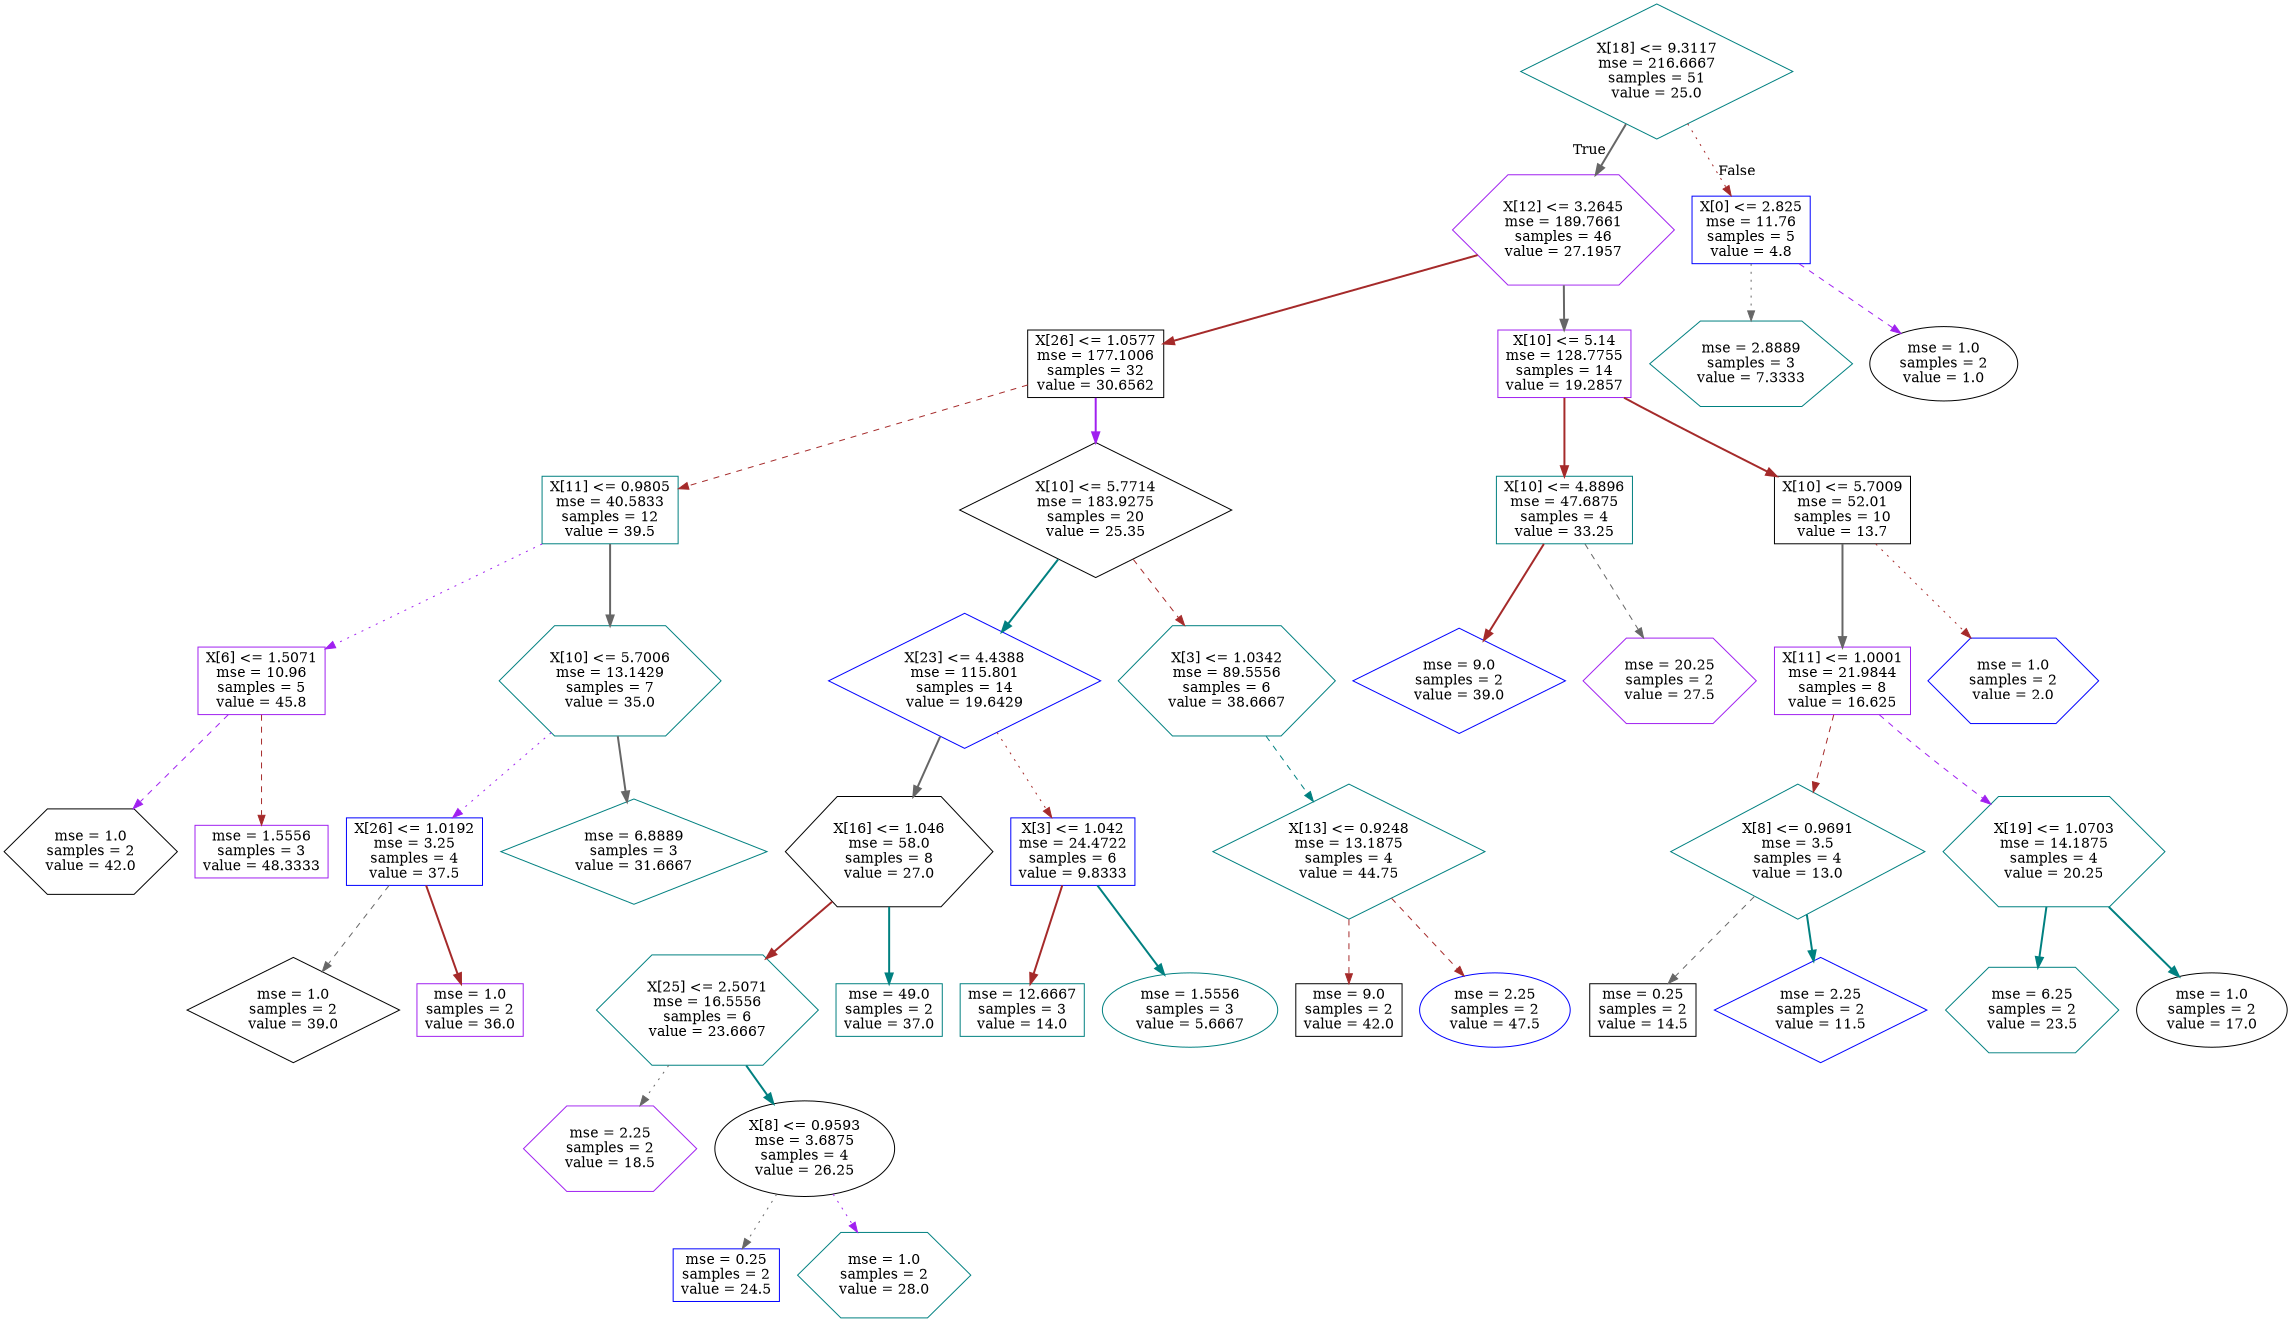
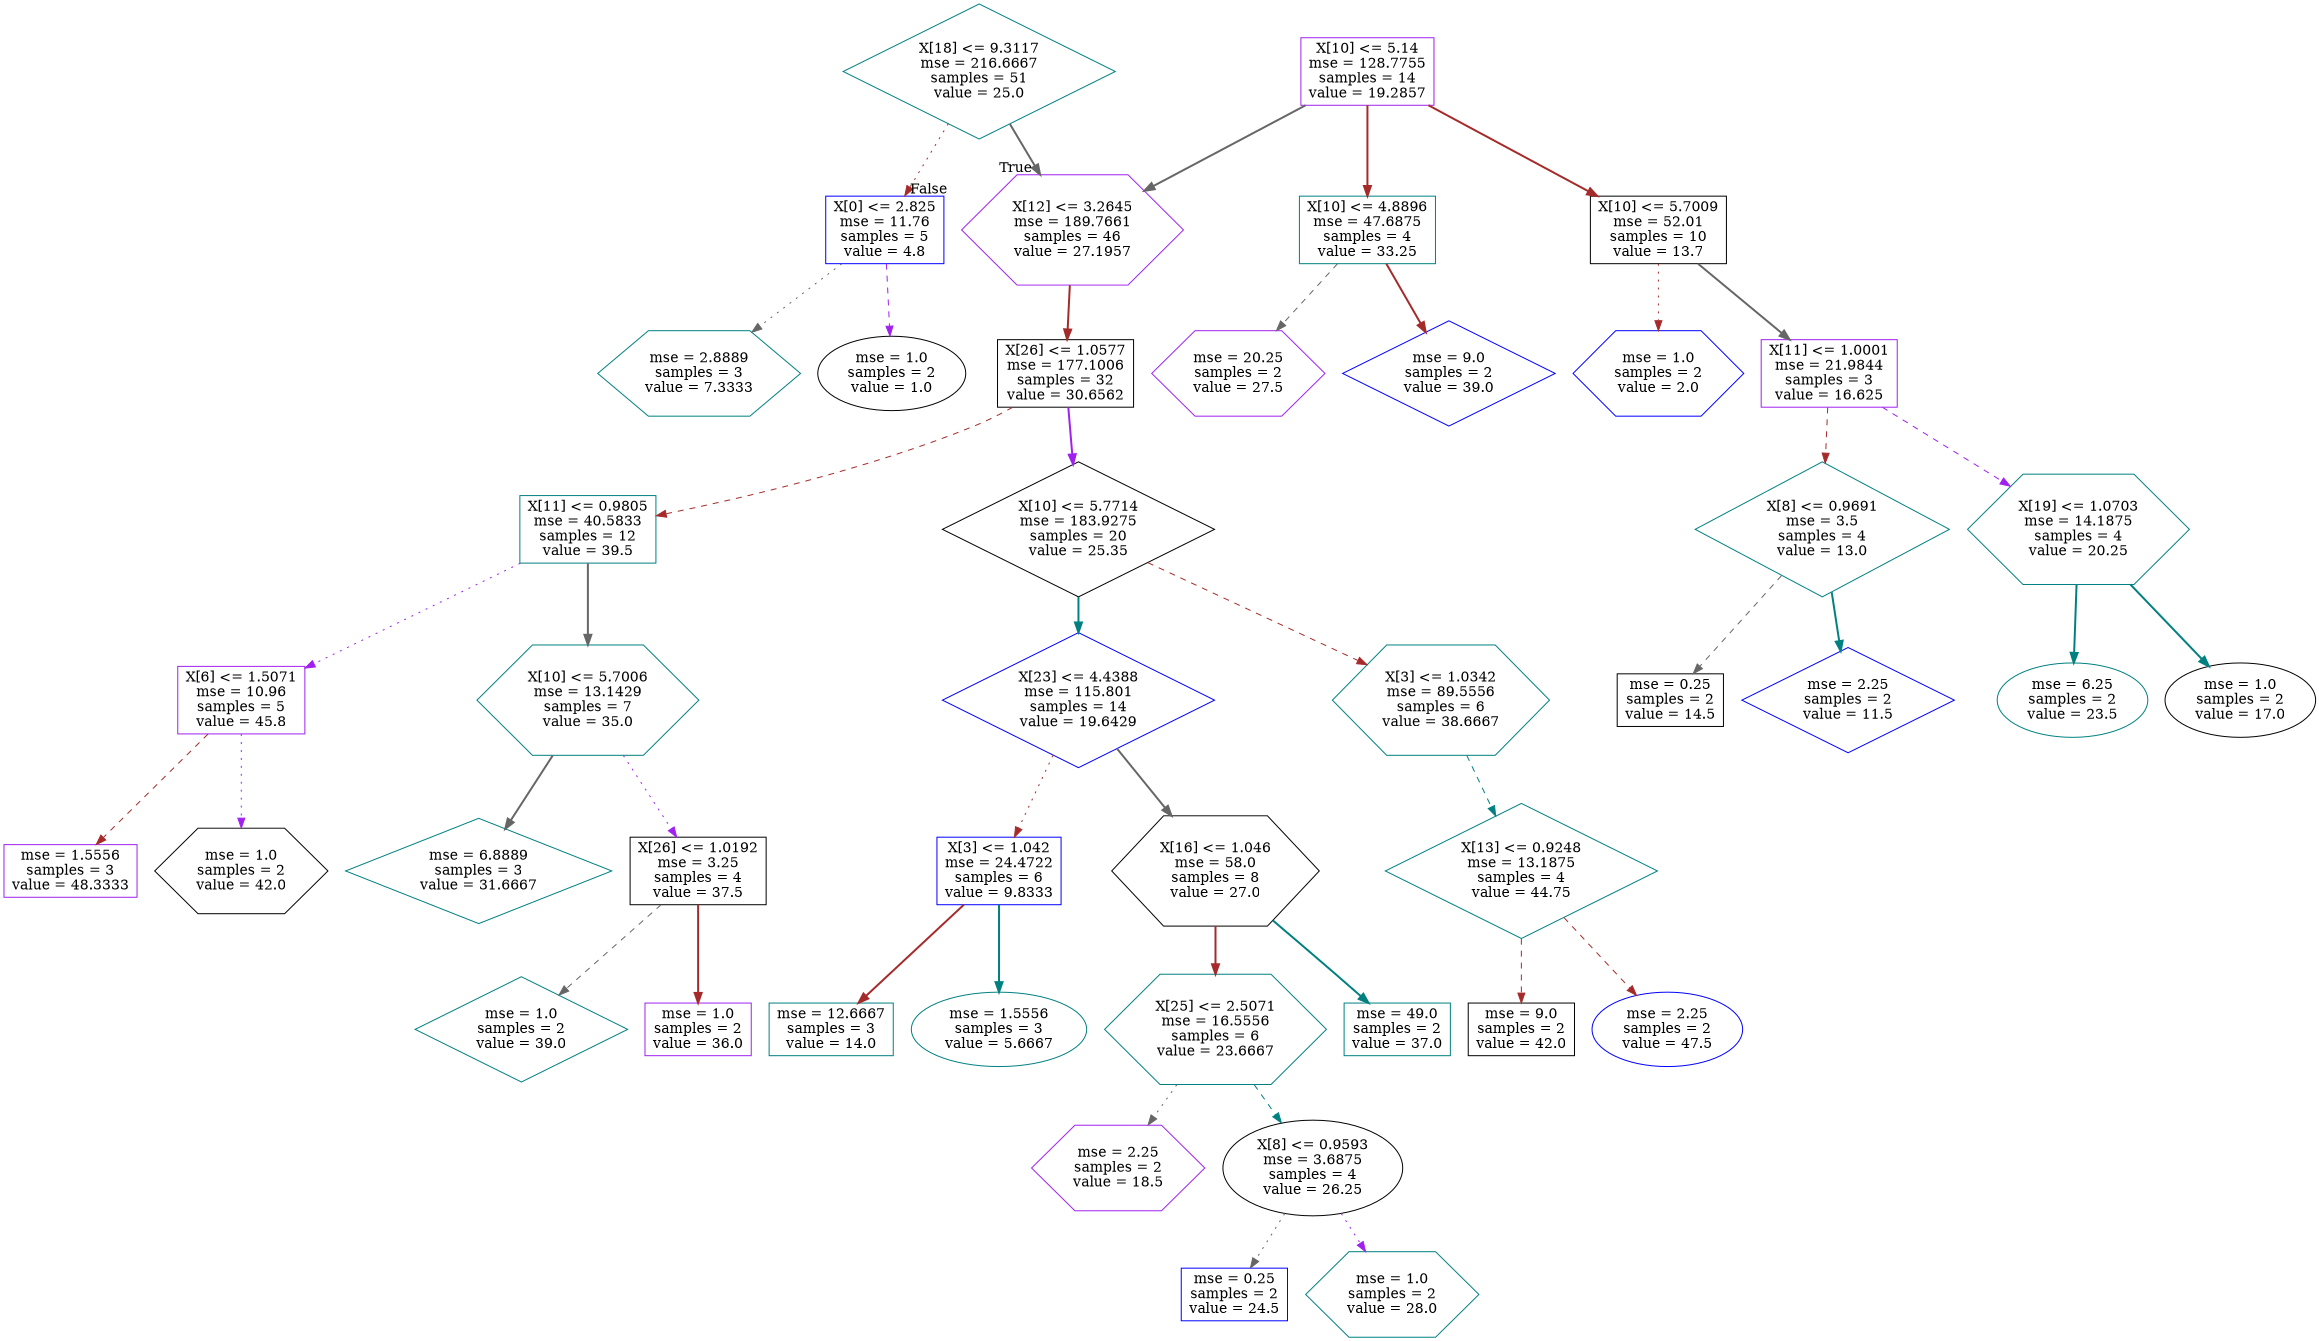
edge "X[12] <= 3.2645 mse = 189.7661 samples = 46 value = 27.1957" -> "X[10] <= 5.14 mse = 128.7755 samples = 14 value = 19.2857": reversed
node "X[11] <= 1.0001 mse = 21.9844 samples = 8 value = 16.625": label "X[11] <= 1.0001 mse = 21.9844 samples = 8 value = 16.625" -> "X[11] <= 1.0001 mse = 21.9844 samples = 3 value = 16.625"
edge "X[6] <= 1.5071 mse = 10.96 samples = 5 value = 45.8" -> "mse = 1.0 samples = 2 value = 42.0": style dashed -> dotted
node "X[26] <= 1.0192 mse = 3.25 samples = 4 value = 37.5": color blue -> black
node "mse = 1.0 samples = 2 value = 39.0": color black -> teal
node "mse = 6.25 samples = 2 value = 23.5": shape hexagon -> ellipse
edge "X[25] <= 2.5071 mse = 16.5556 samples = 6 value = 23.6667" -> "X[8] <= 0.9593 mse = 3.6875 samples = 4 value = 26.25": style bold -> dashed
